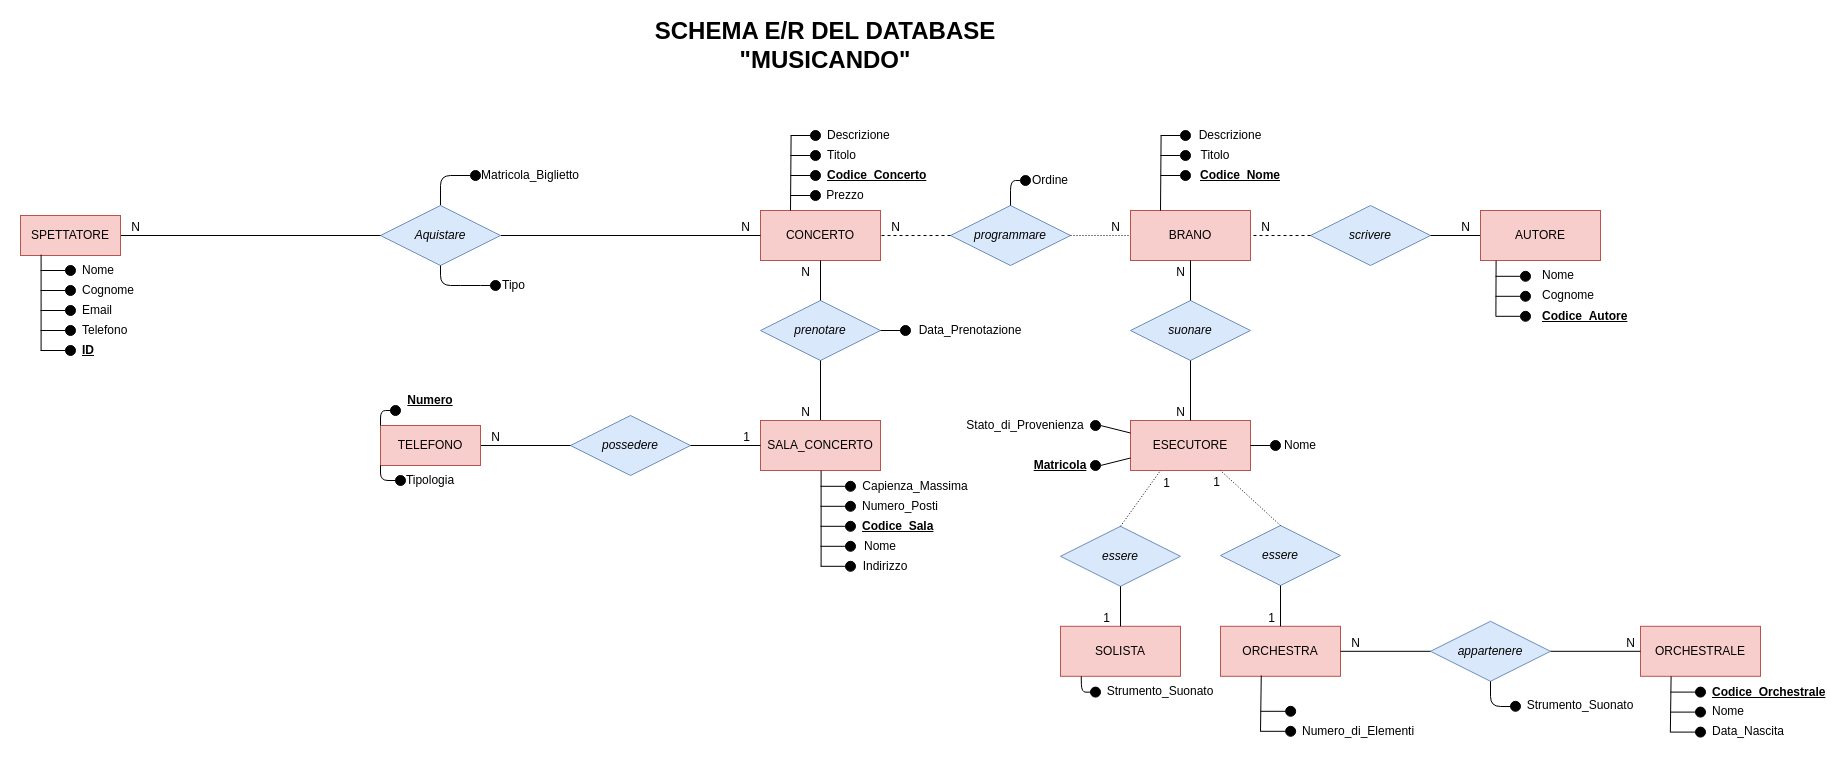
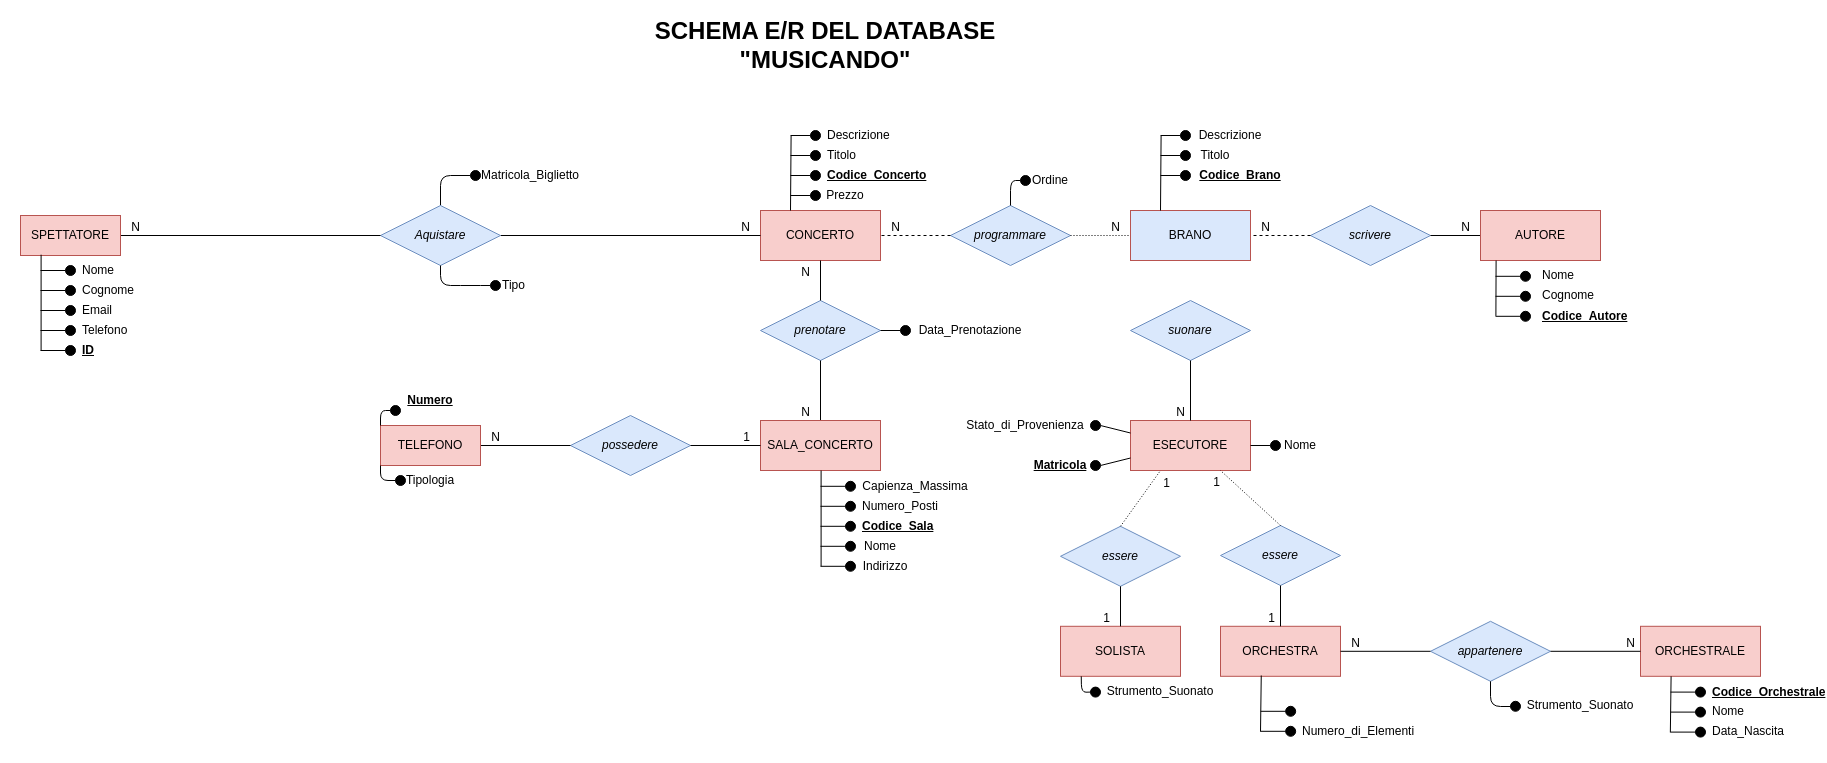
node "Codice_Nome": label "Codice_Nome" -> "Codice_Brano"
node "BRANO": fillcolor #f8cecc -> #dae8fc
edge "BRANO" -- "suonare": removed, label "N"
